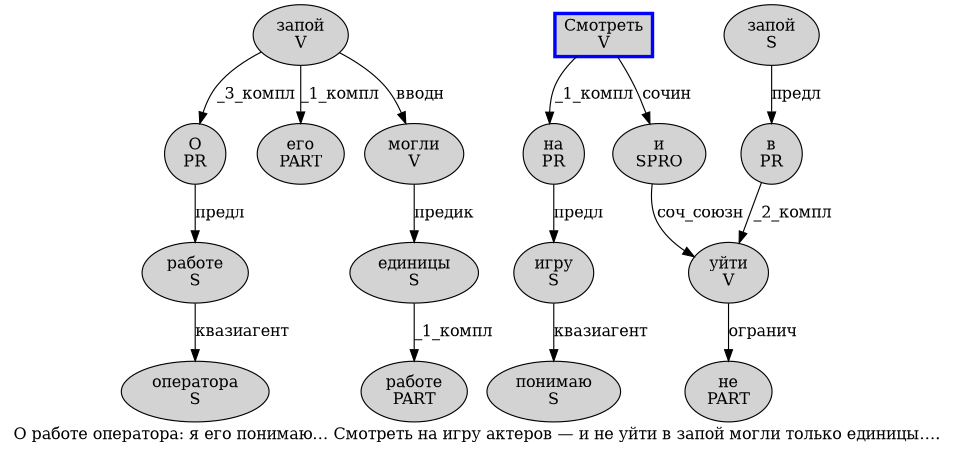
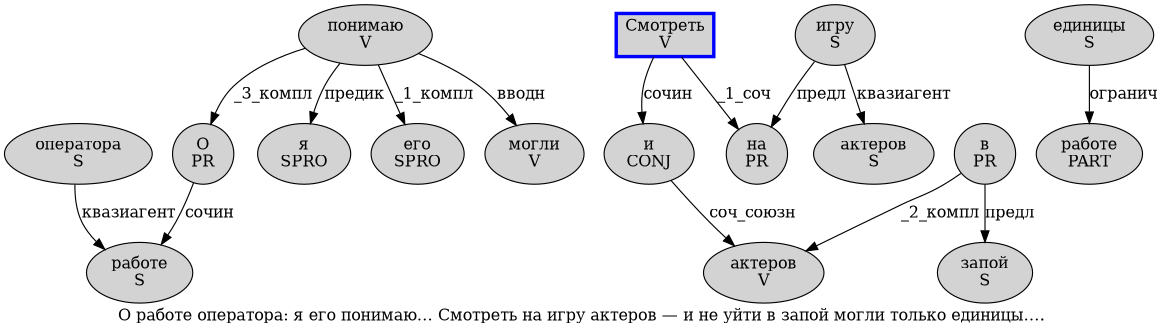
node "запой V": label "запой V" -> "понимаю V"
edge "запой S" -> "в PR": reversed
edge "Смотреть V" -> "на PR": label "_1_компл" -> "_1_соч"
node "его PART": label "его PART" -> "его SPRO"
node "я SPRO": added
node "и SPRO": label "и SPRO" -> "и CONJ"
edge "могли V" -> "единицы S": removed, label "предик"
edge "на PR" -> "игру S": reversed
edge "О PR" -> "работе S": label "предл" -> "сочин"
node "уйти V": label "уйти V" -> "актеров V"
edge "работе S" -> "оператора S": reversed
edge "единицы S" -> "работе PART": label "_1_компл" -> "огранич"
node "понимаю S": label "понимаю S" -> "актеров S"
node "не PART": removed
